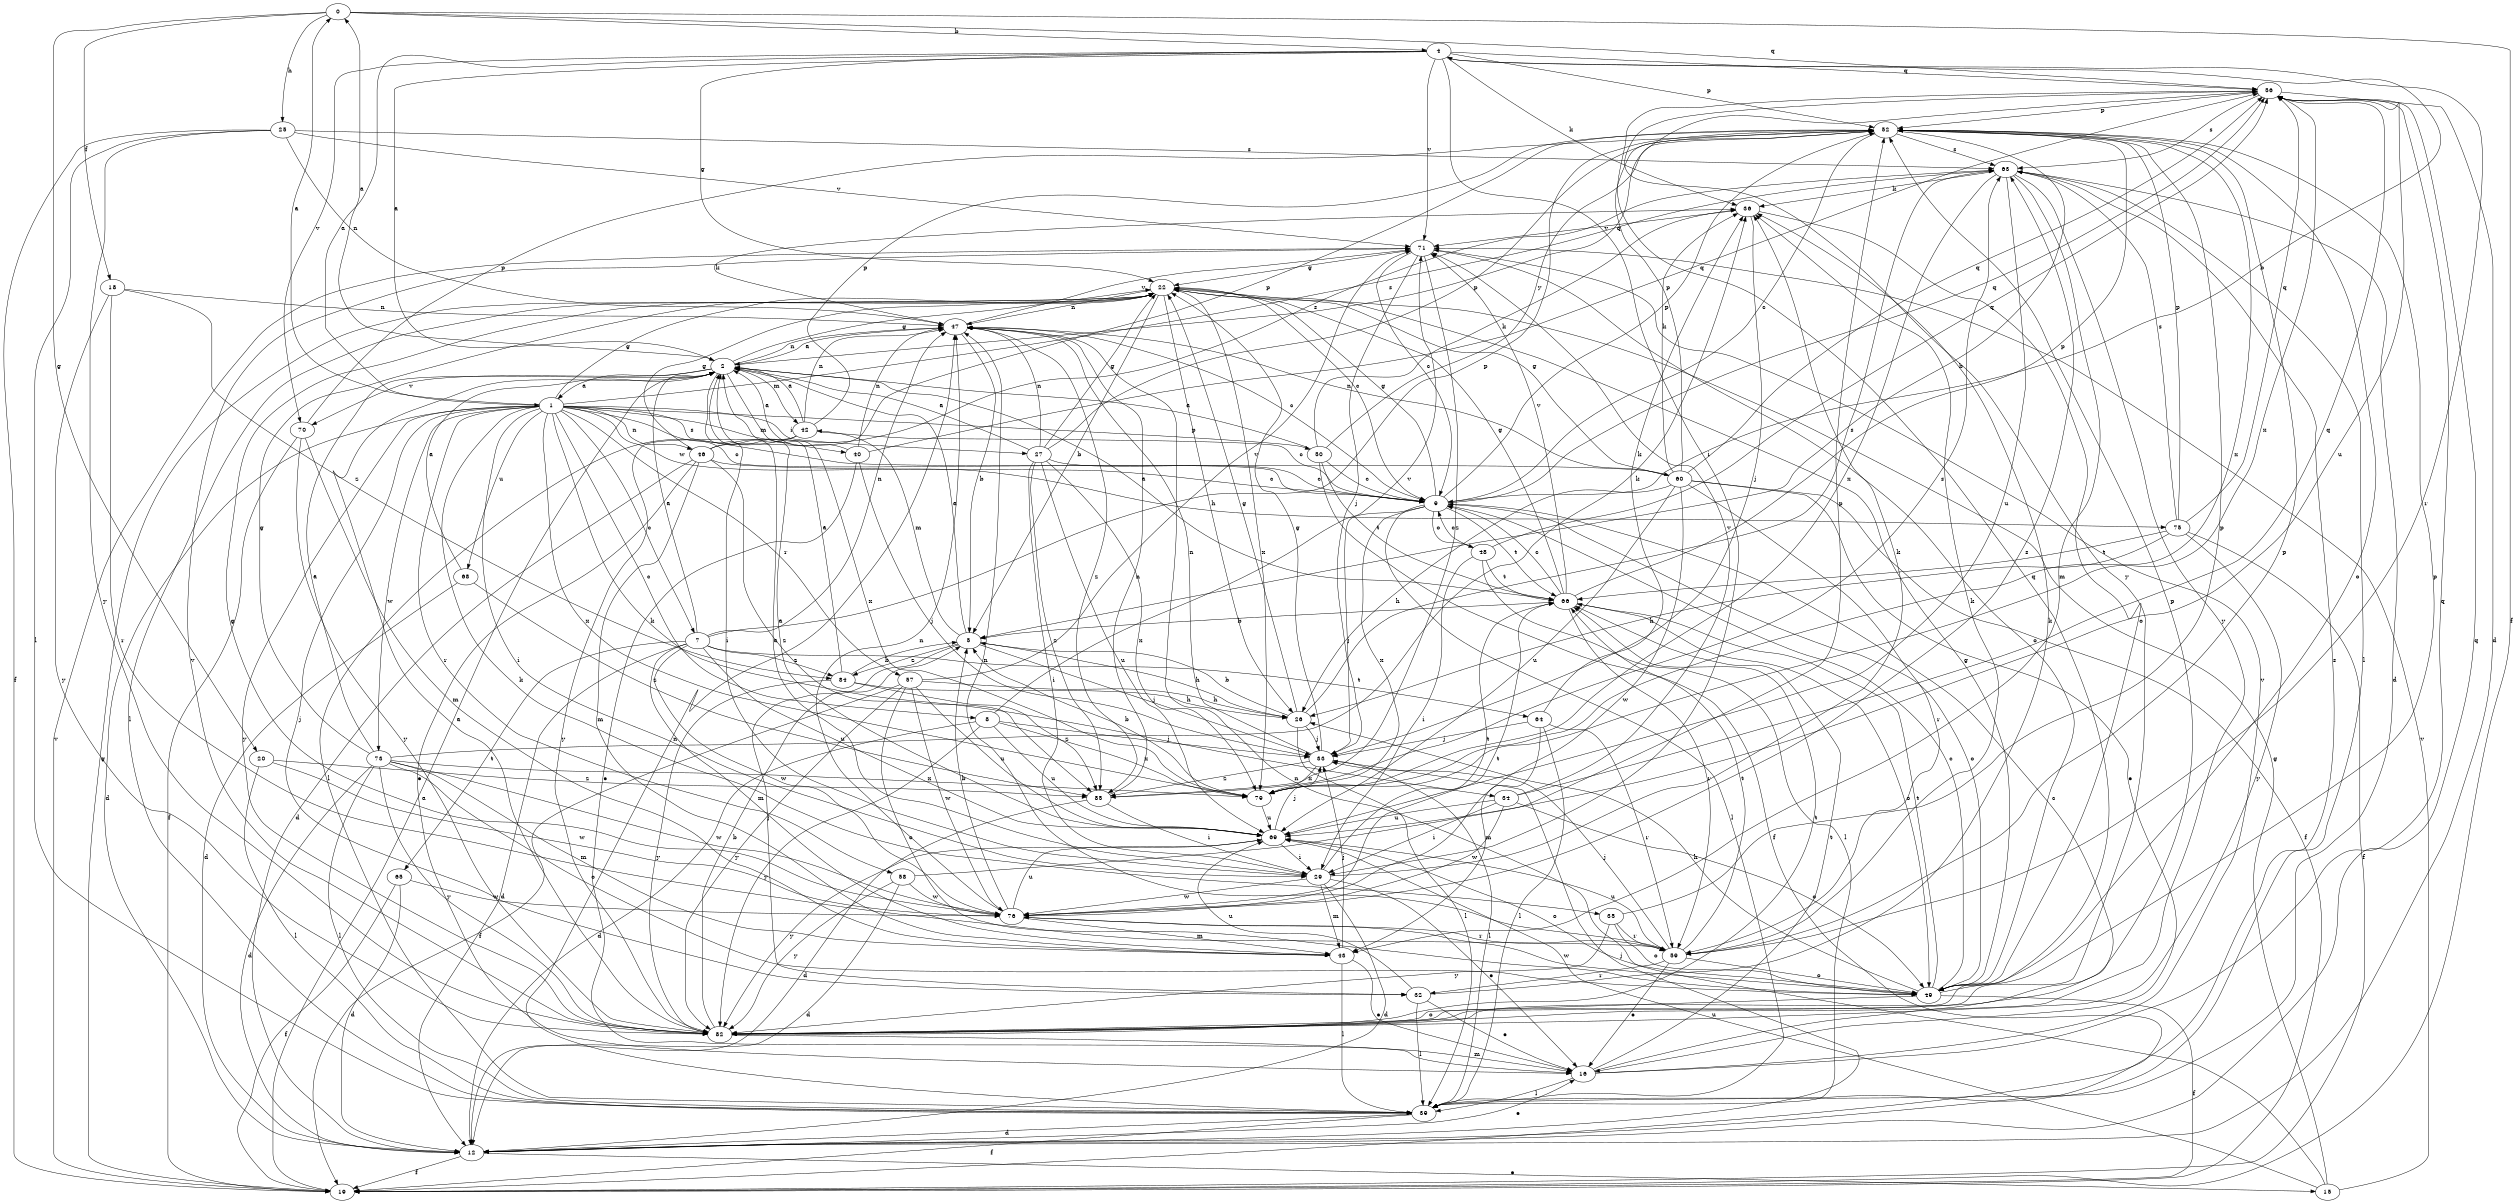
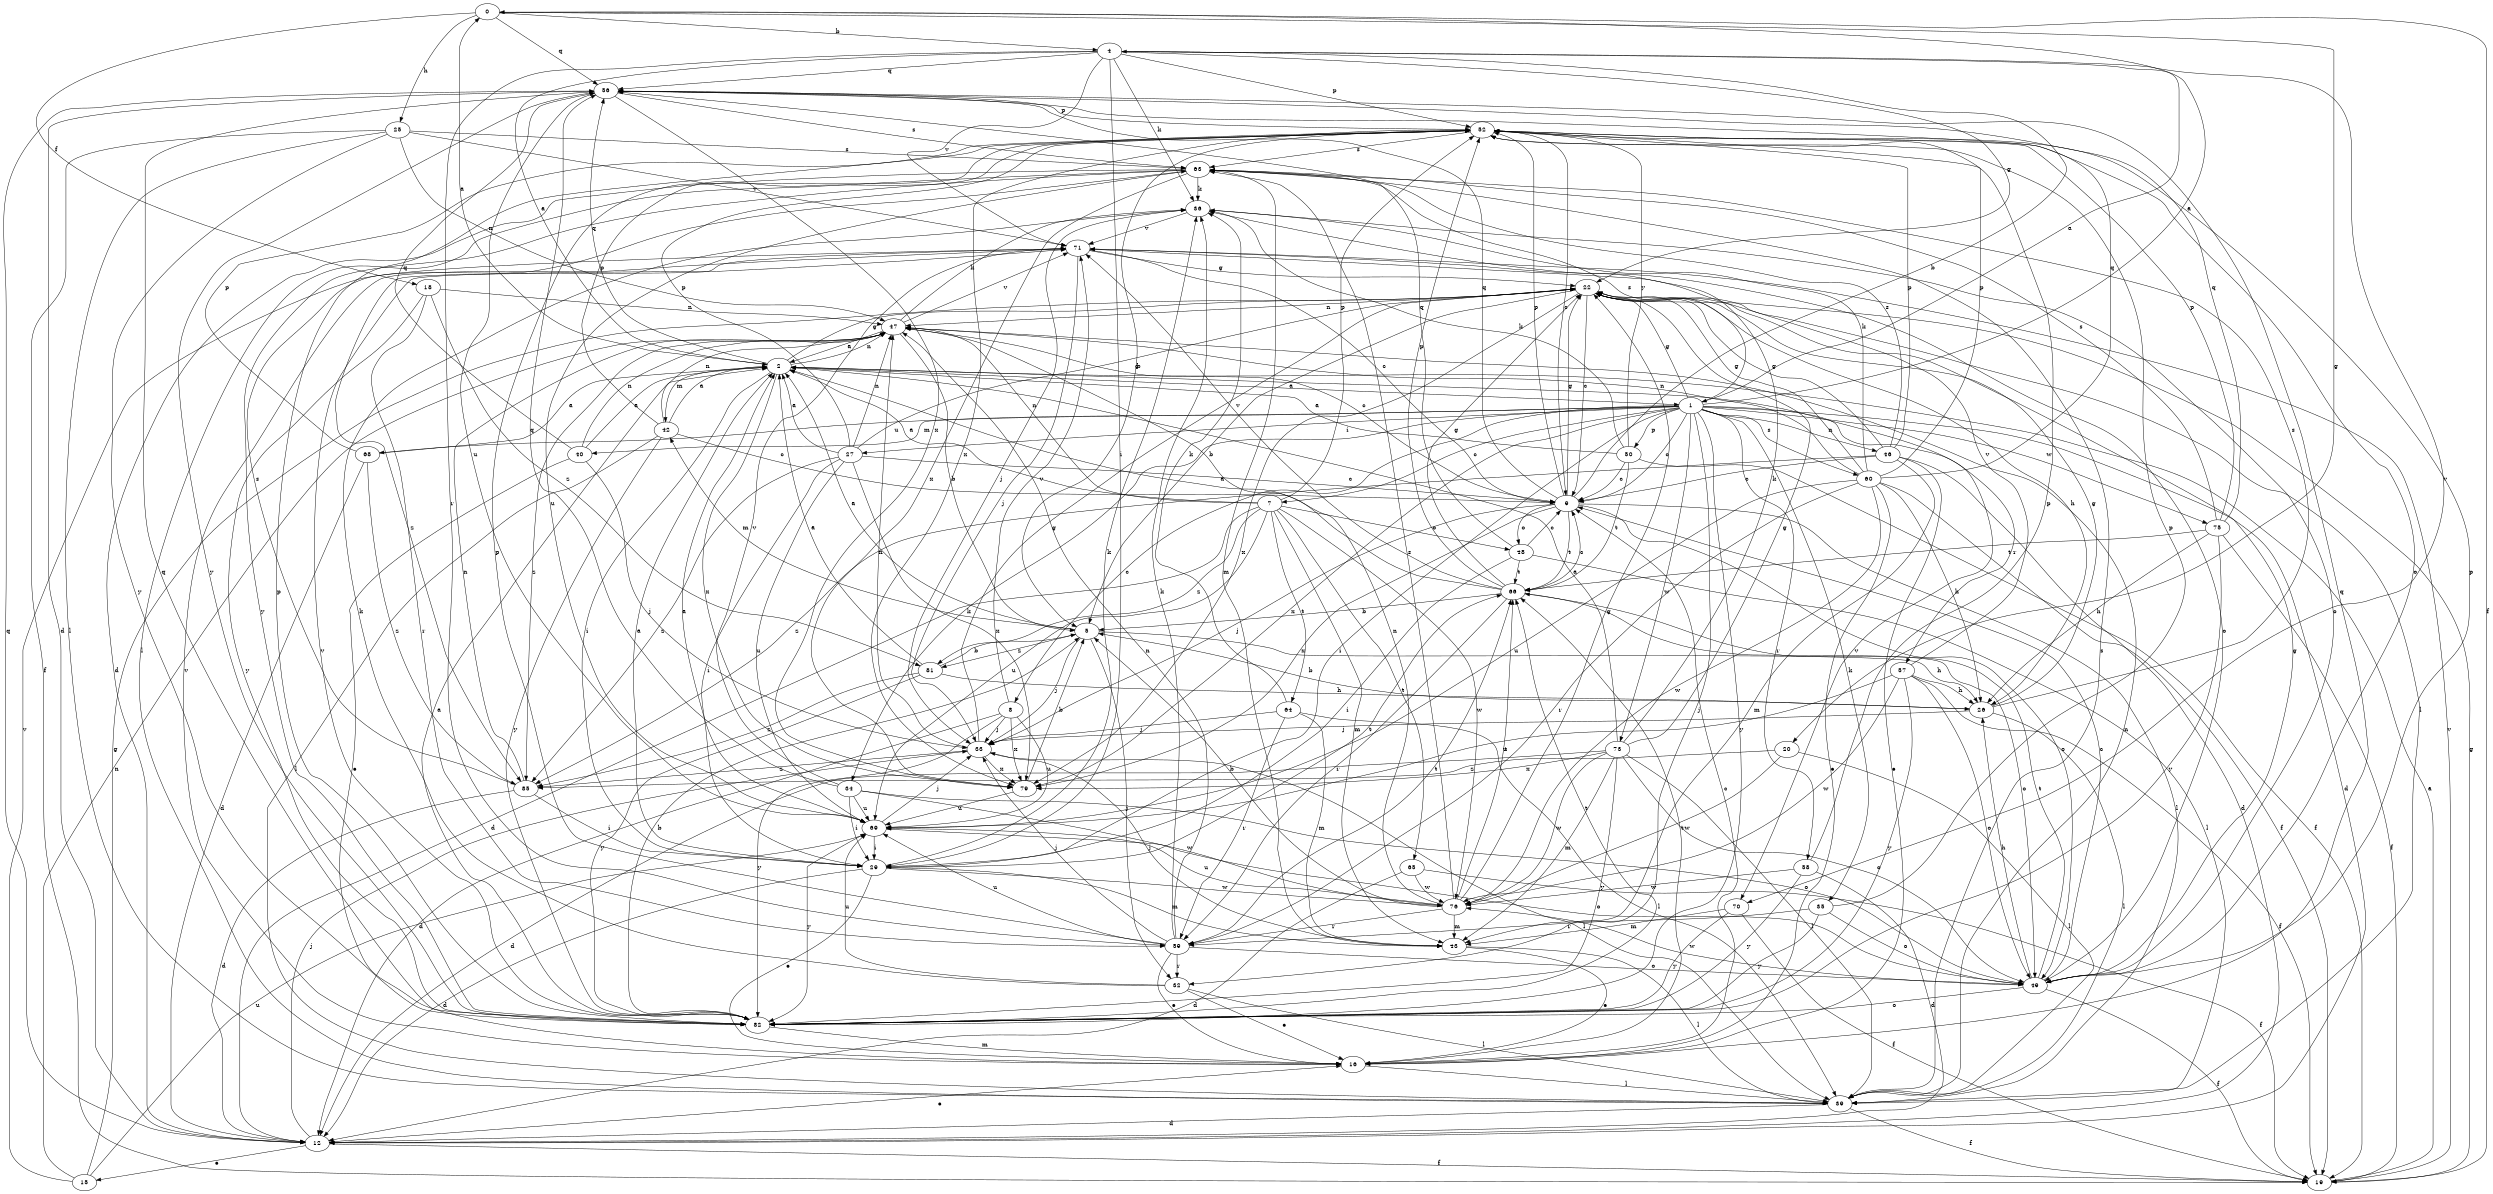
edge "70" -> "52": now "68" -> "52"
edge "7" -> "48": added, label "o"
node "84": label "84" -> "81"
